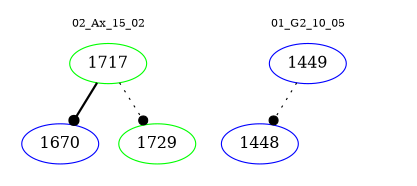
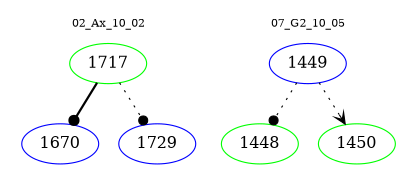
cluster "02_Ax_15_02": label "02_Ax_15_02" -> "02_Ax_10_02"
cluster "01_G2_10_05": label "01_G2_10_05" -> "07_G2_10_05"
node "1729": color green -> blue
node "1448": color blue -> green
node "1450": added
